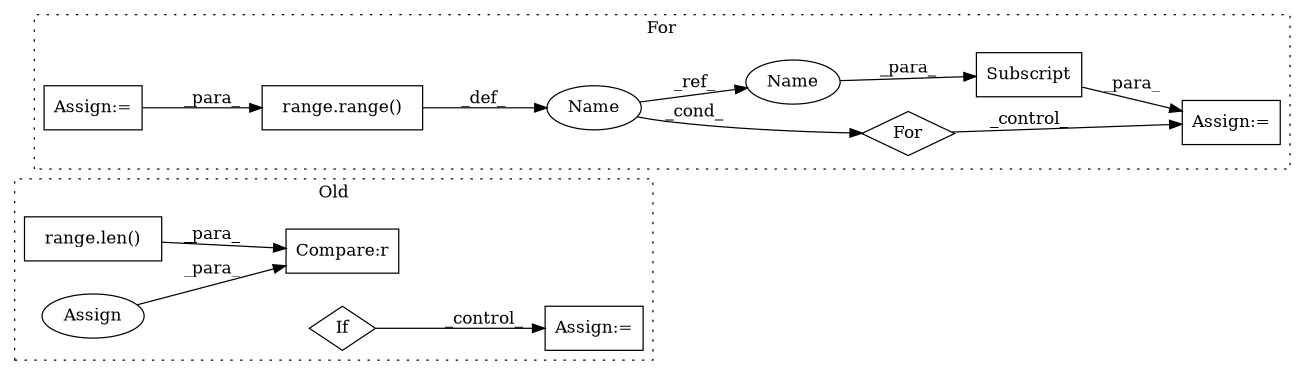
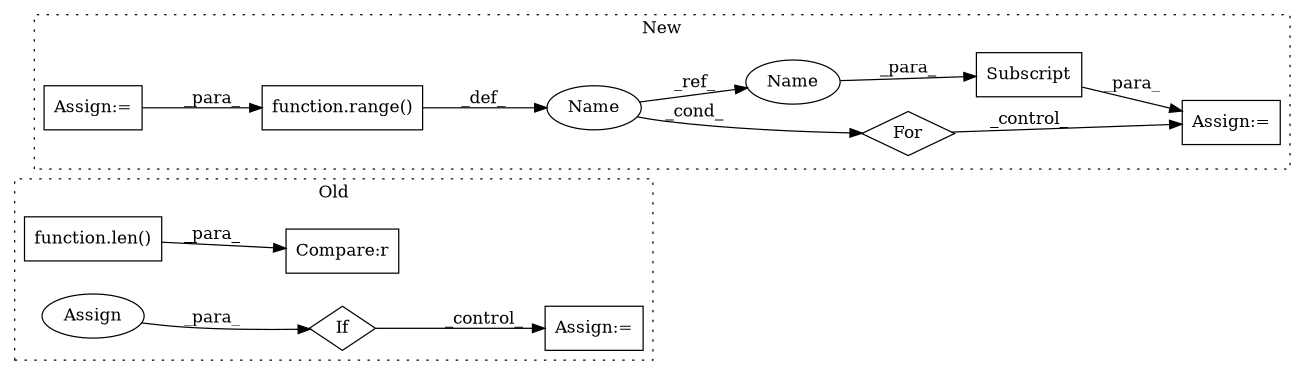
cluster "For": label "For" -> "New"
node "range.range()": label "range.range()" -> "function.range()"
node "range.len()": label "range.len()" -> "function.len()"
edge "Assign" -> "Compare:r": now "Assign" -> "If"
